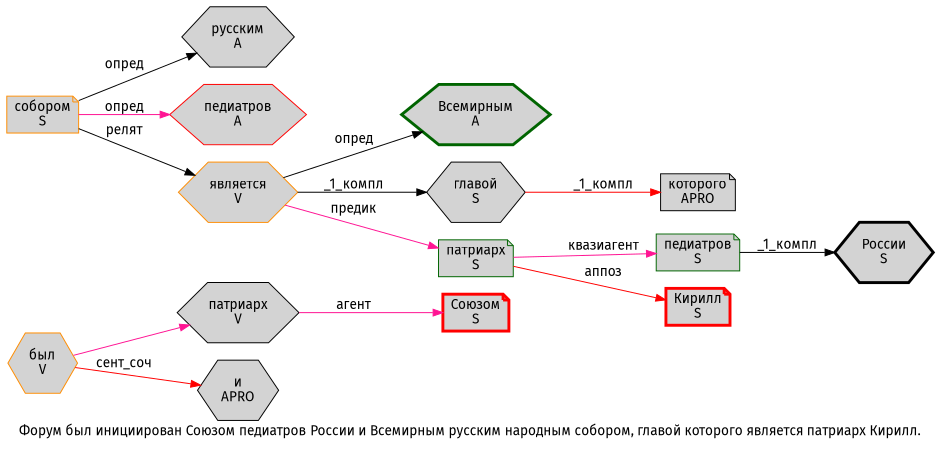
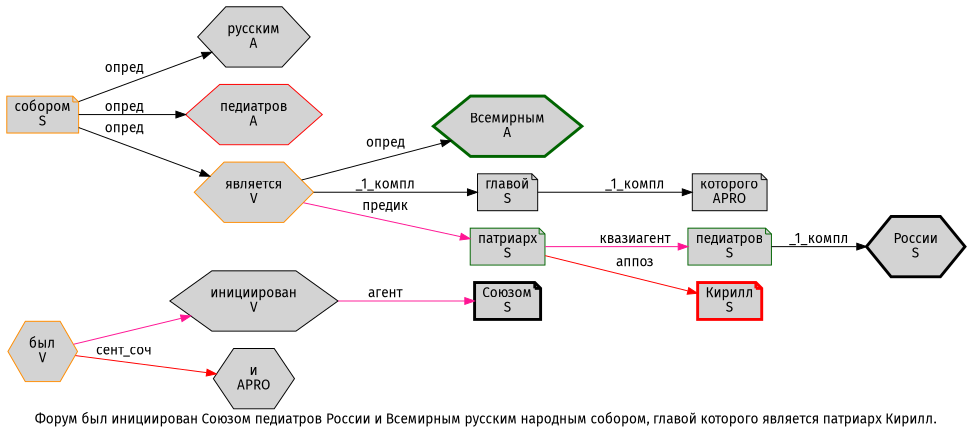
edge "собором S" -> "педиатров A": color deeppink -> black
edge "собором S" -> "является V": label "релят" -> "опред"
node "главой S": shape hexagon -> note
edge "главой S" -> "которого APRO": color red -> black
node "патриарх V": label "патриарх V" -> "инициирован V"
node "Союзом S": color red -> black
